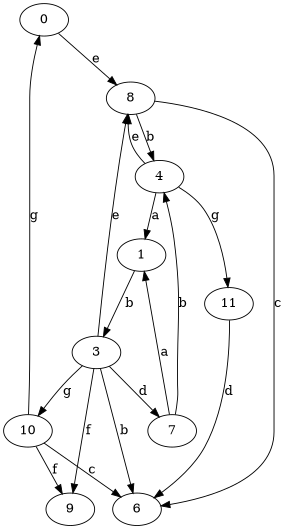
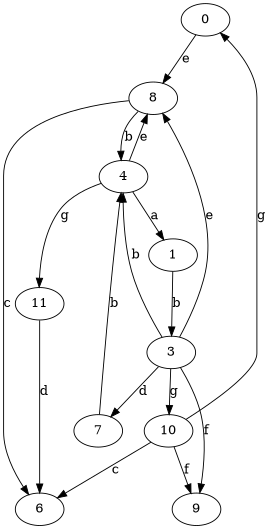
edge "7" -> "1": removed, label "a"
edge "3" -> "6": now "3" -> "4"
